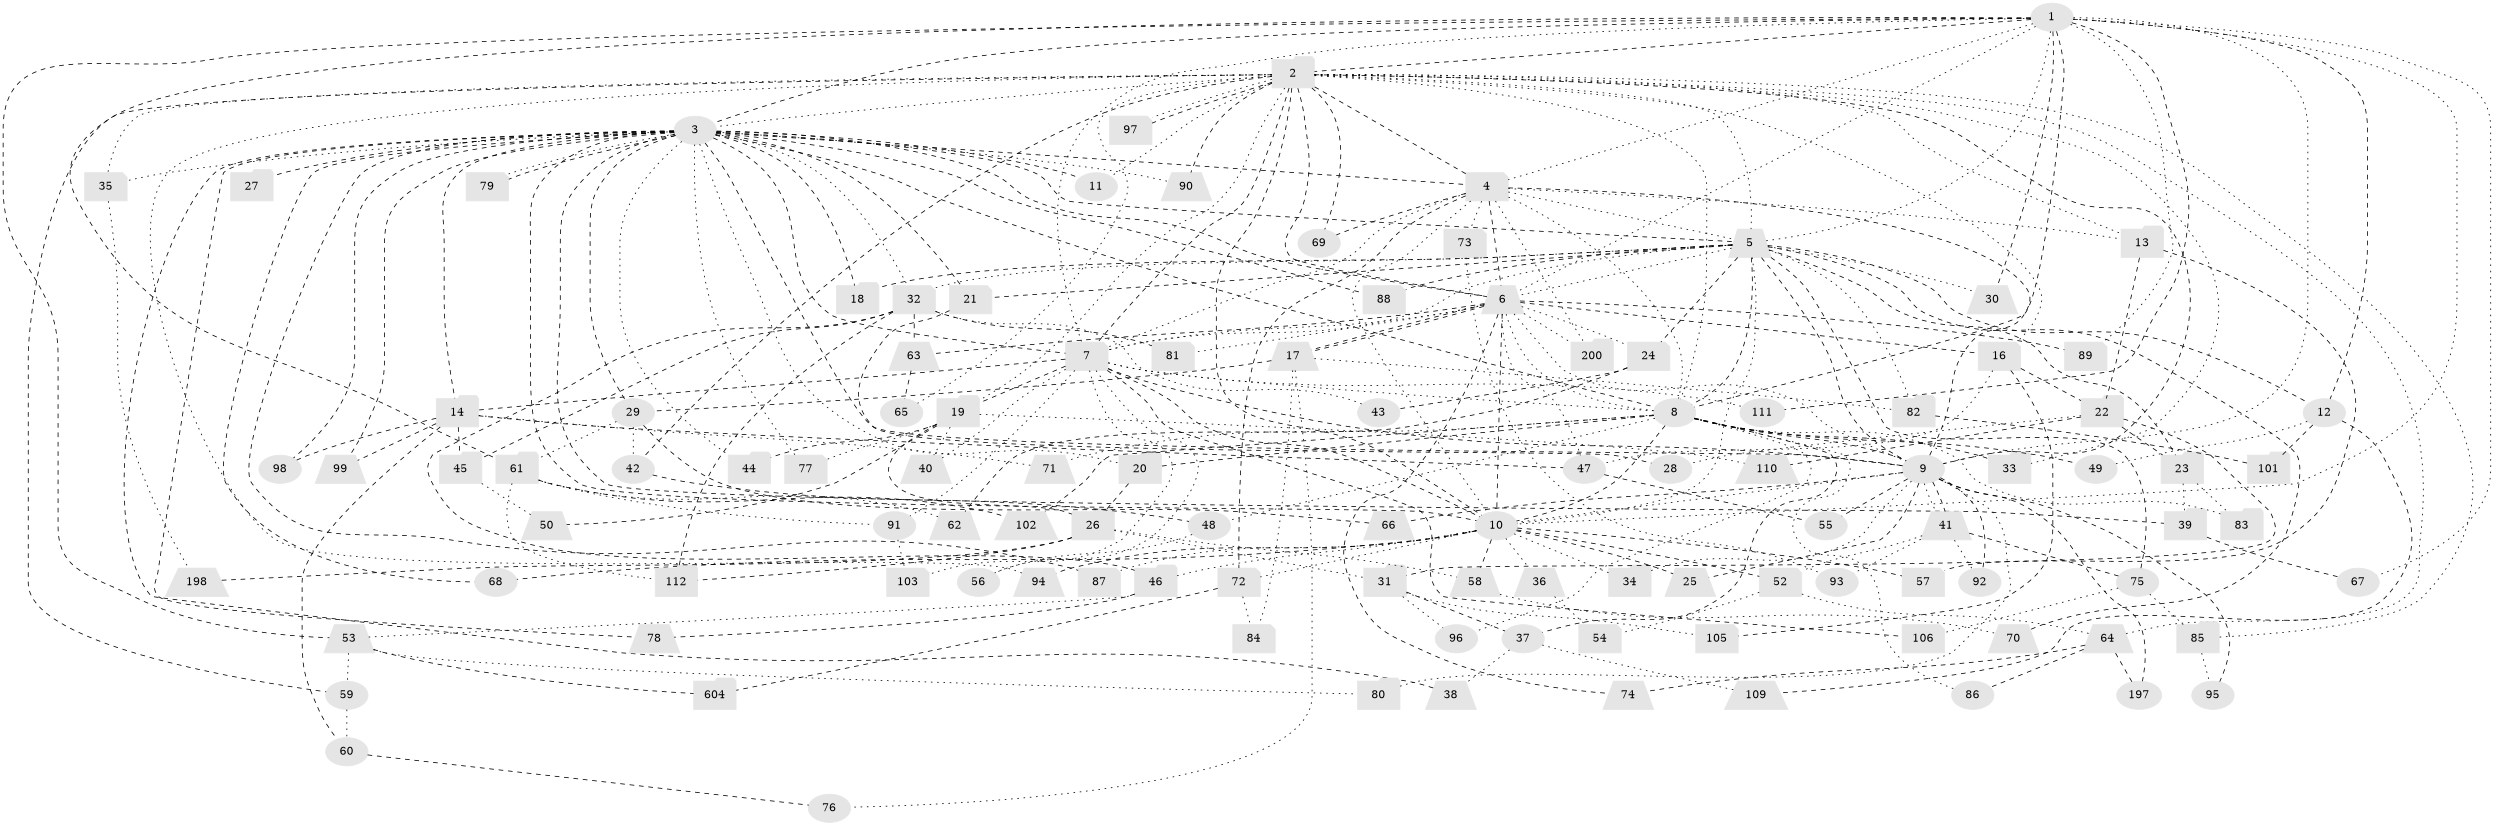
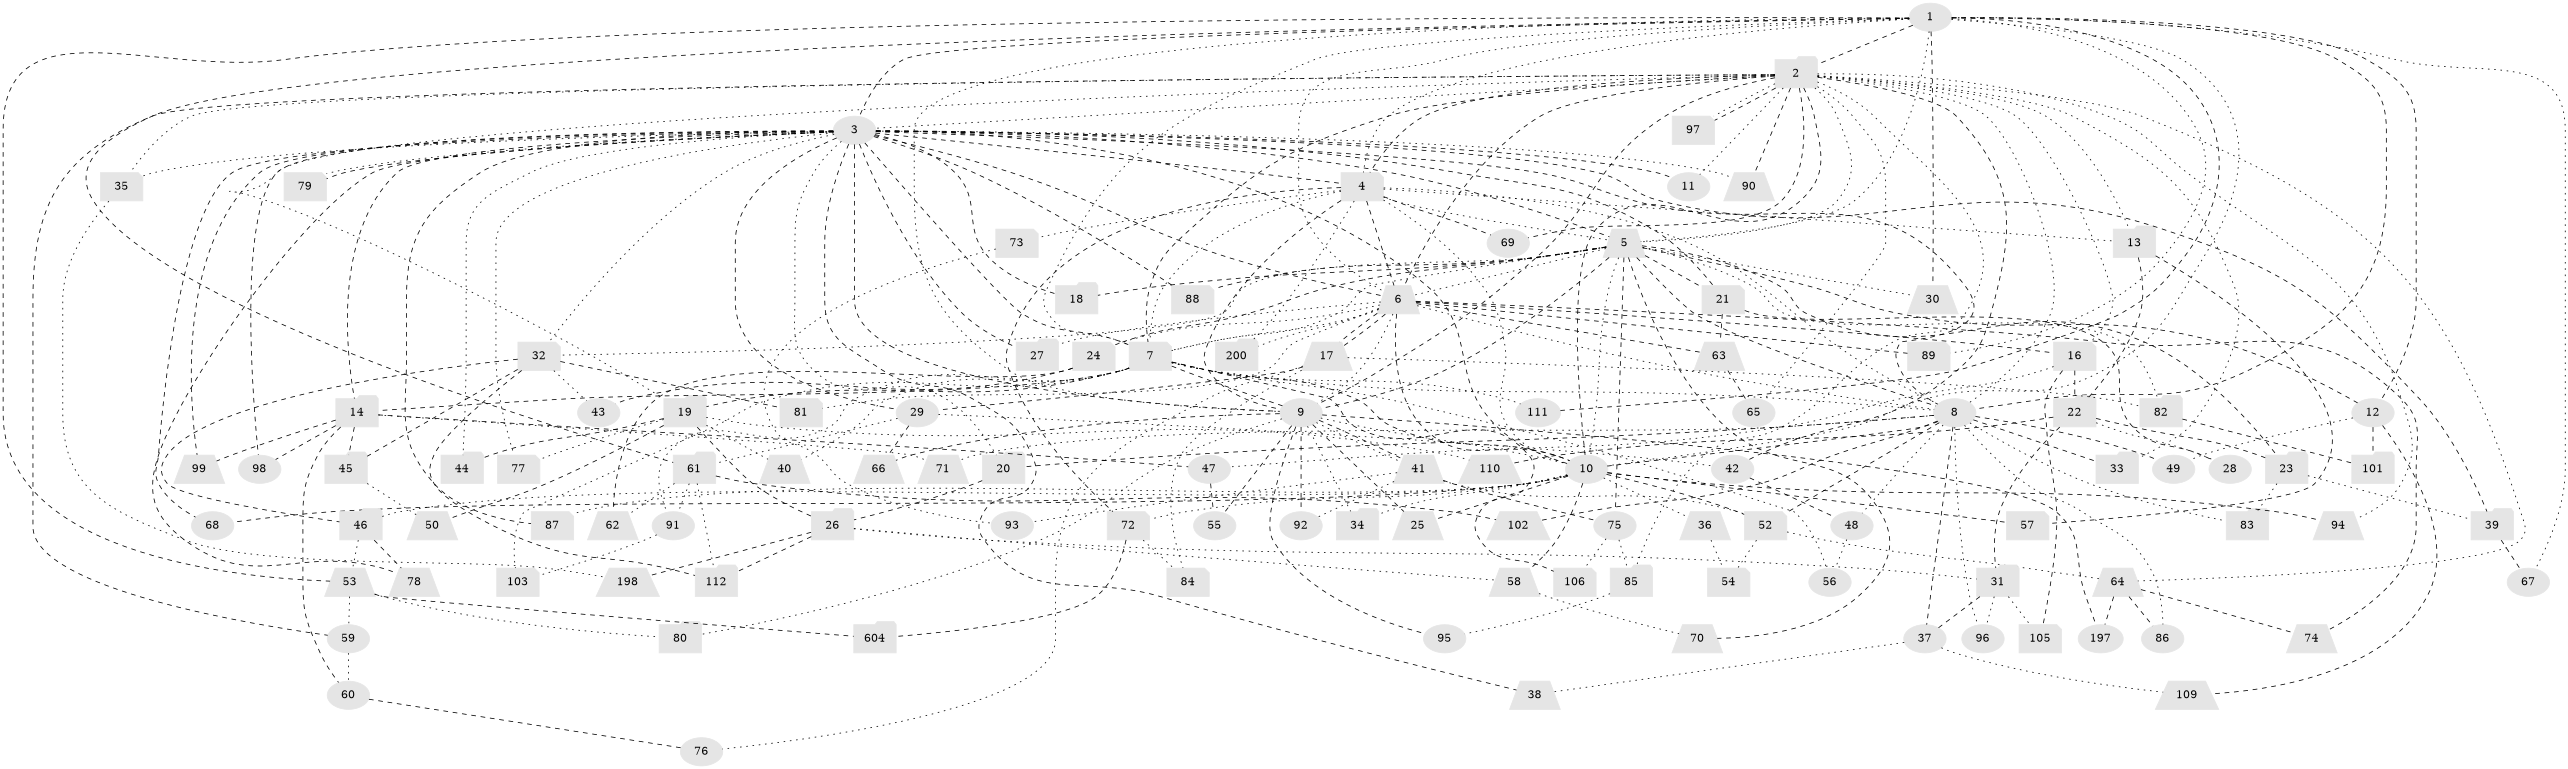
edge "32" -- "63": now "21" -- "63"
edge "6" -- "47": now "6" -- "27"
edge "8" -- "9": now "8" -- "52"
